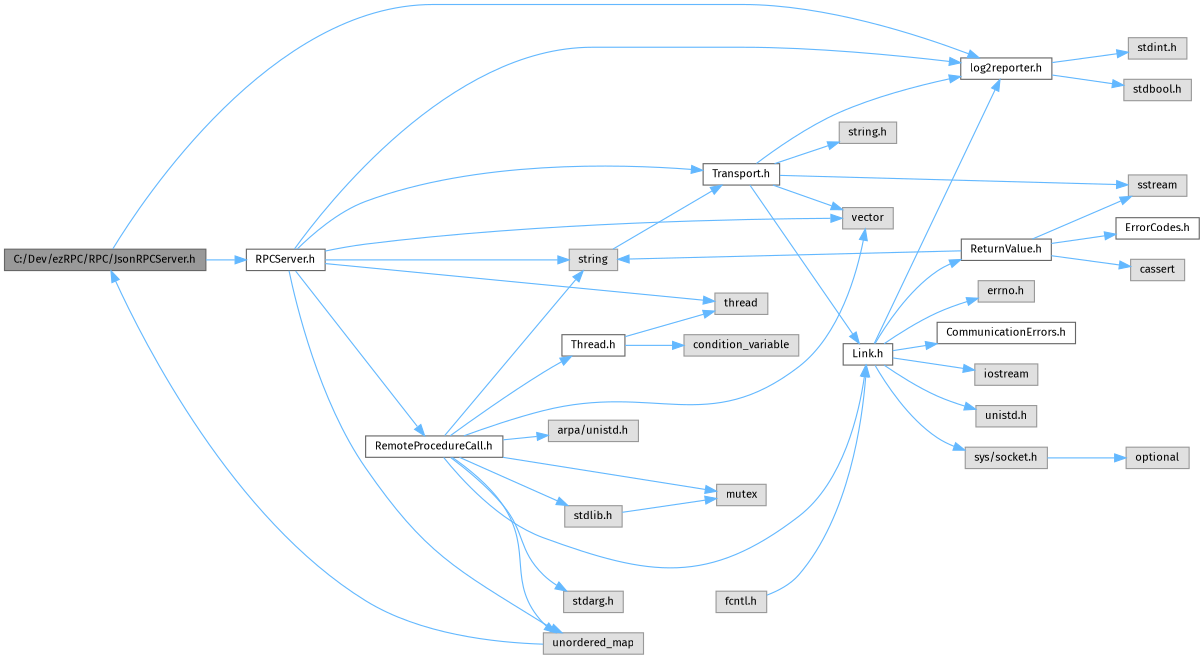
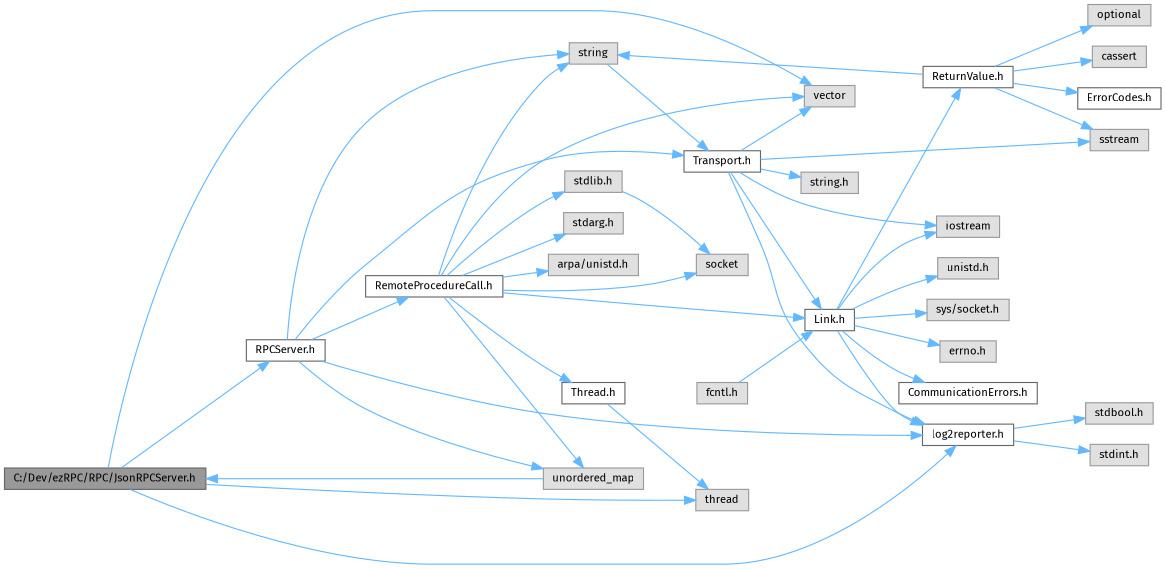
edge "Transport.h" -> "iostream": added
edge "RPCServer.h" -> "vector": now "C:/Dev/ezRPC/RPC/JsonRPCServer.h" -> "vector"
edge "RPCServer.h" -> "thread": now "C:/Dev/ezRPC/RPC/JsonRPCServer.h" -> "thread"
node "condition_variable": removed
edge "sys/socket.h" -> "optional": now "ReturnValue.h" -> "optional"
node "mutex": label "mutex" -> "socket"
